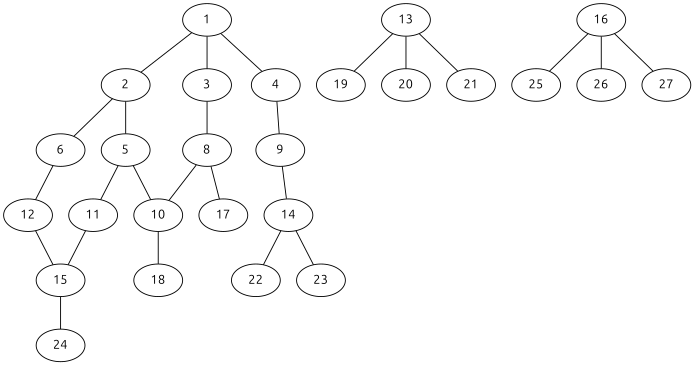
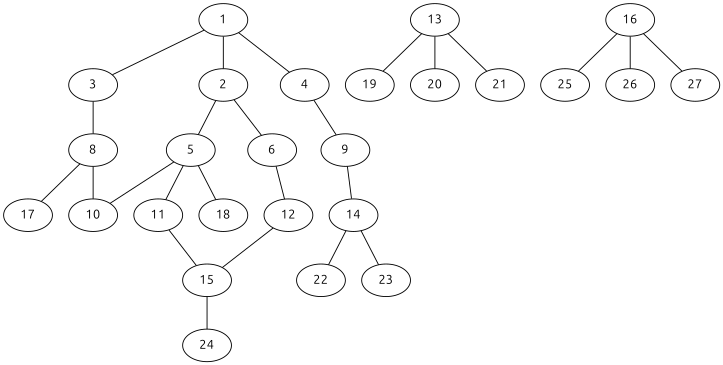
edge "10" -- "18": now "5" -- "18"
